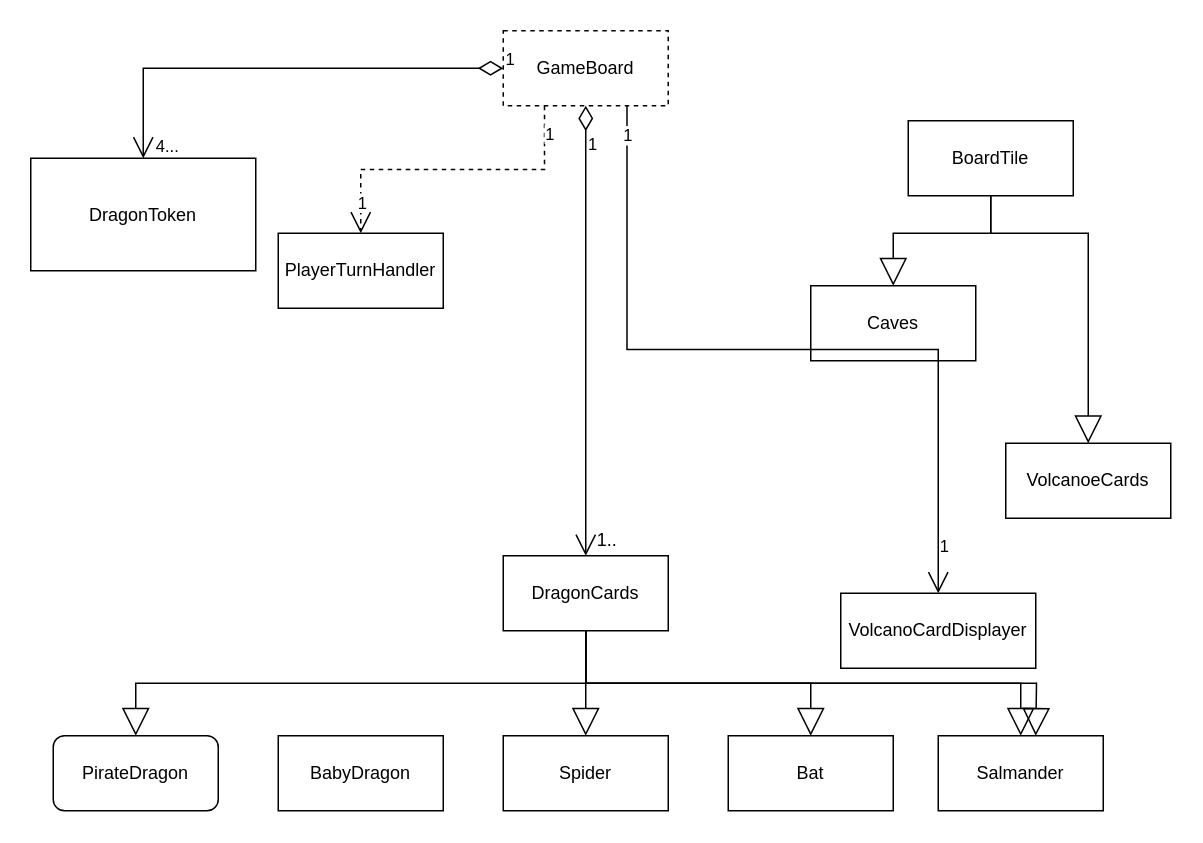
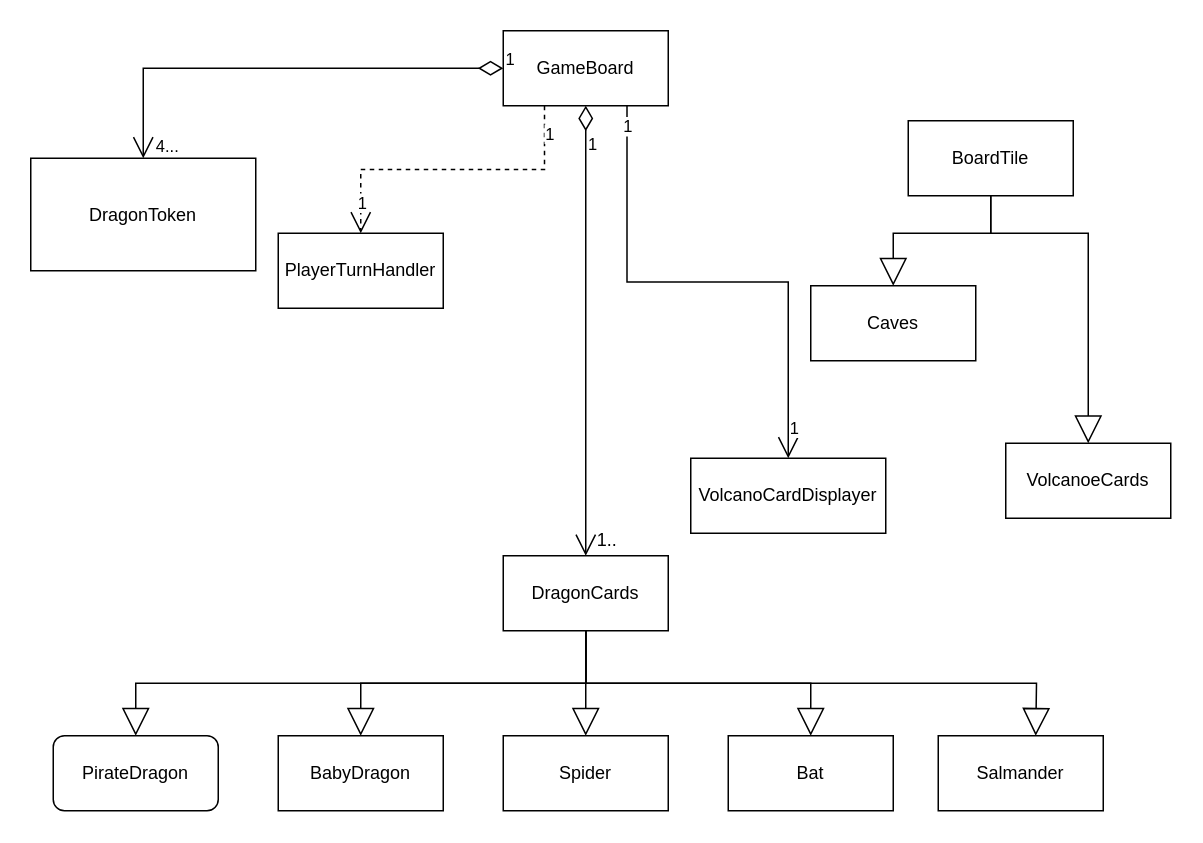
node "GameBoard": style dashed -> solid
node "VolcanoCardDisplayer": moved (938, 631) -> (788, 496)
edge "DragonCards" -> "Salmander": now "DragonCards" -> "BabyDragon"
